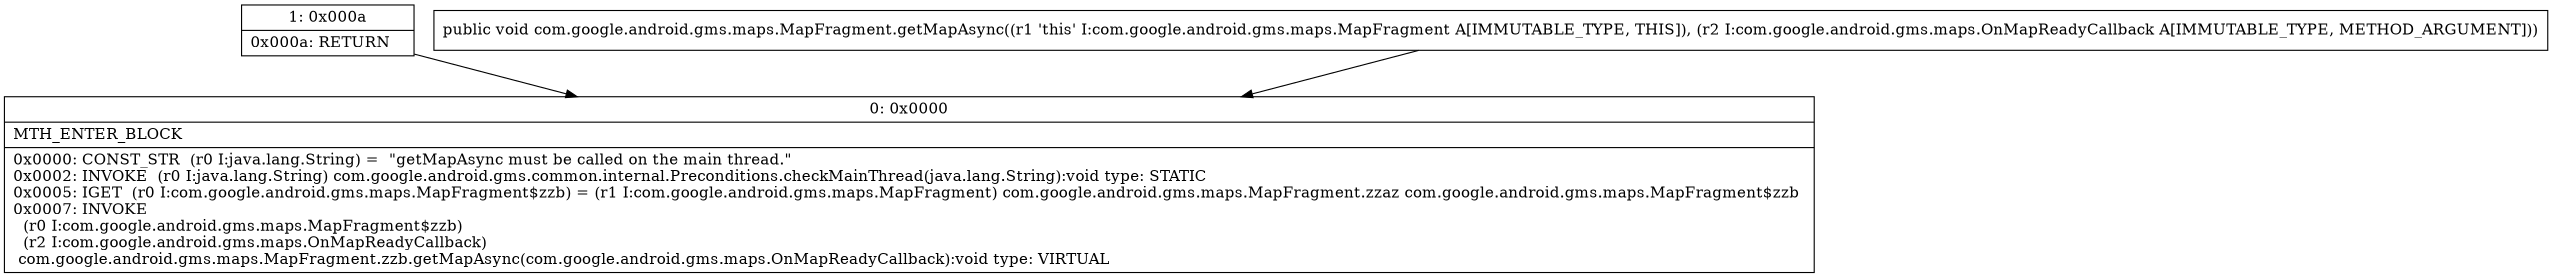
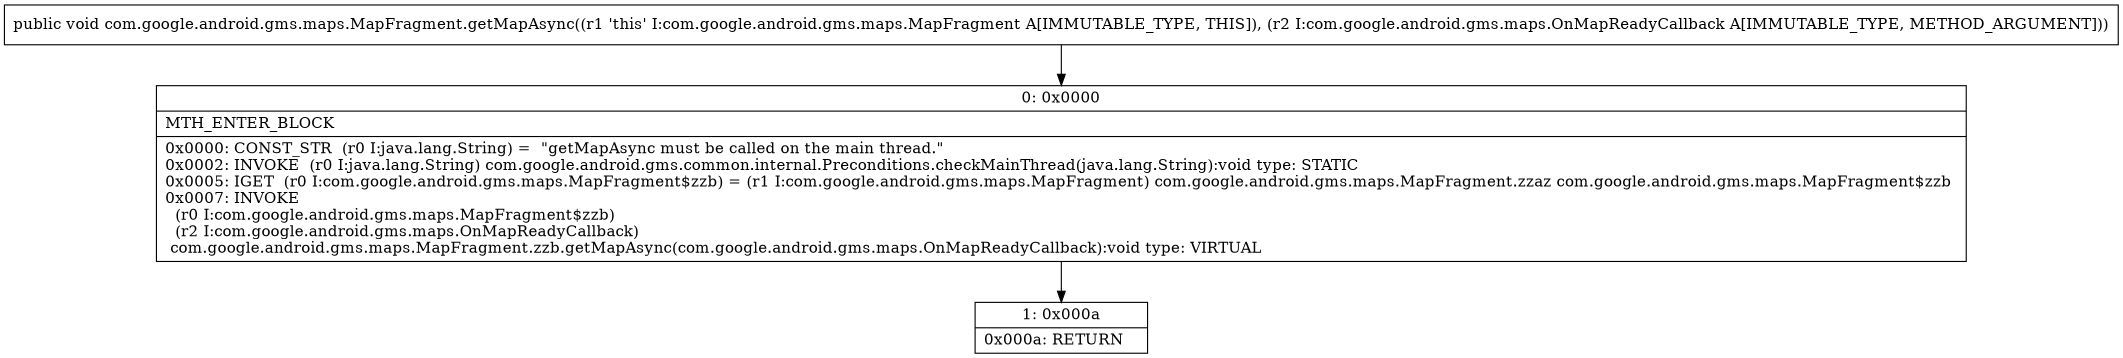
edge "1: 0x000a" -> "0: 0x0000": reversed
